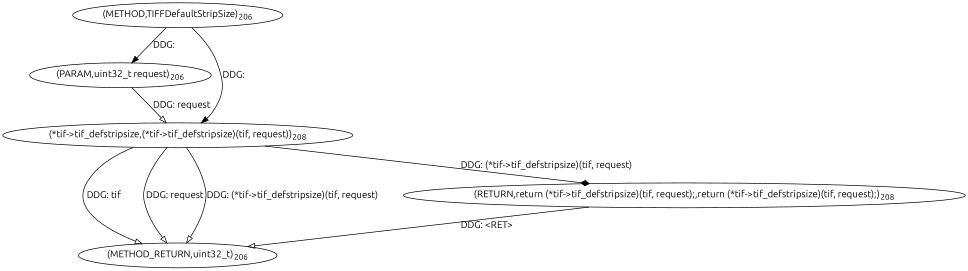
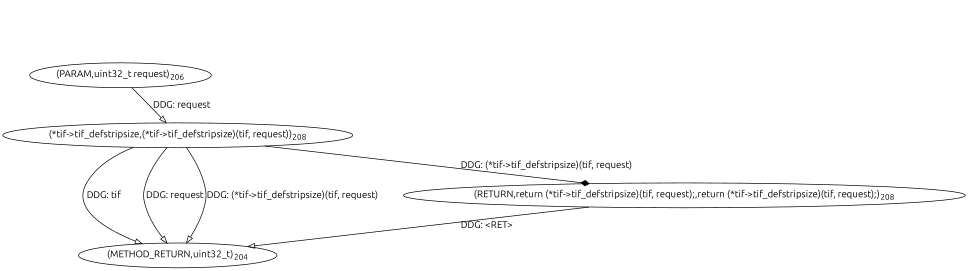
node "(METHOD,TIFFDefaultStripSize)": removed
node "(METHOD_RETURN,uint32_t)": text "206" -> "204"
